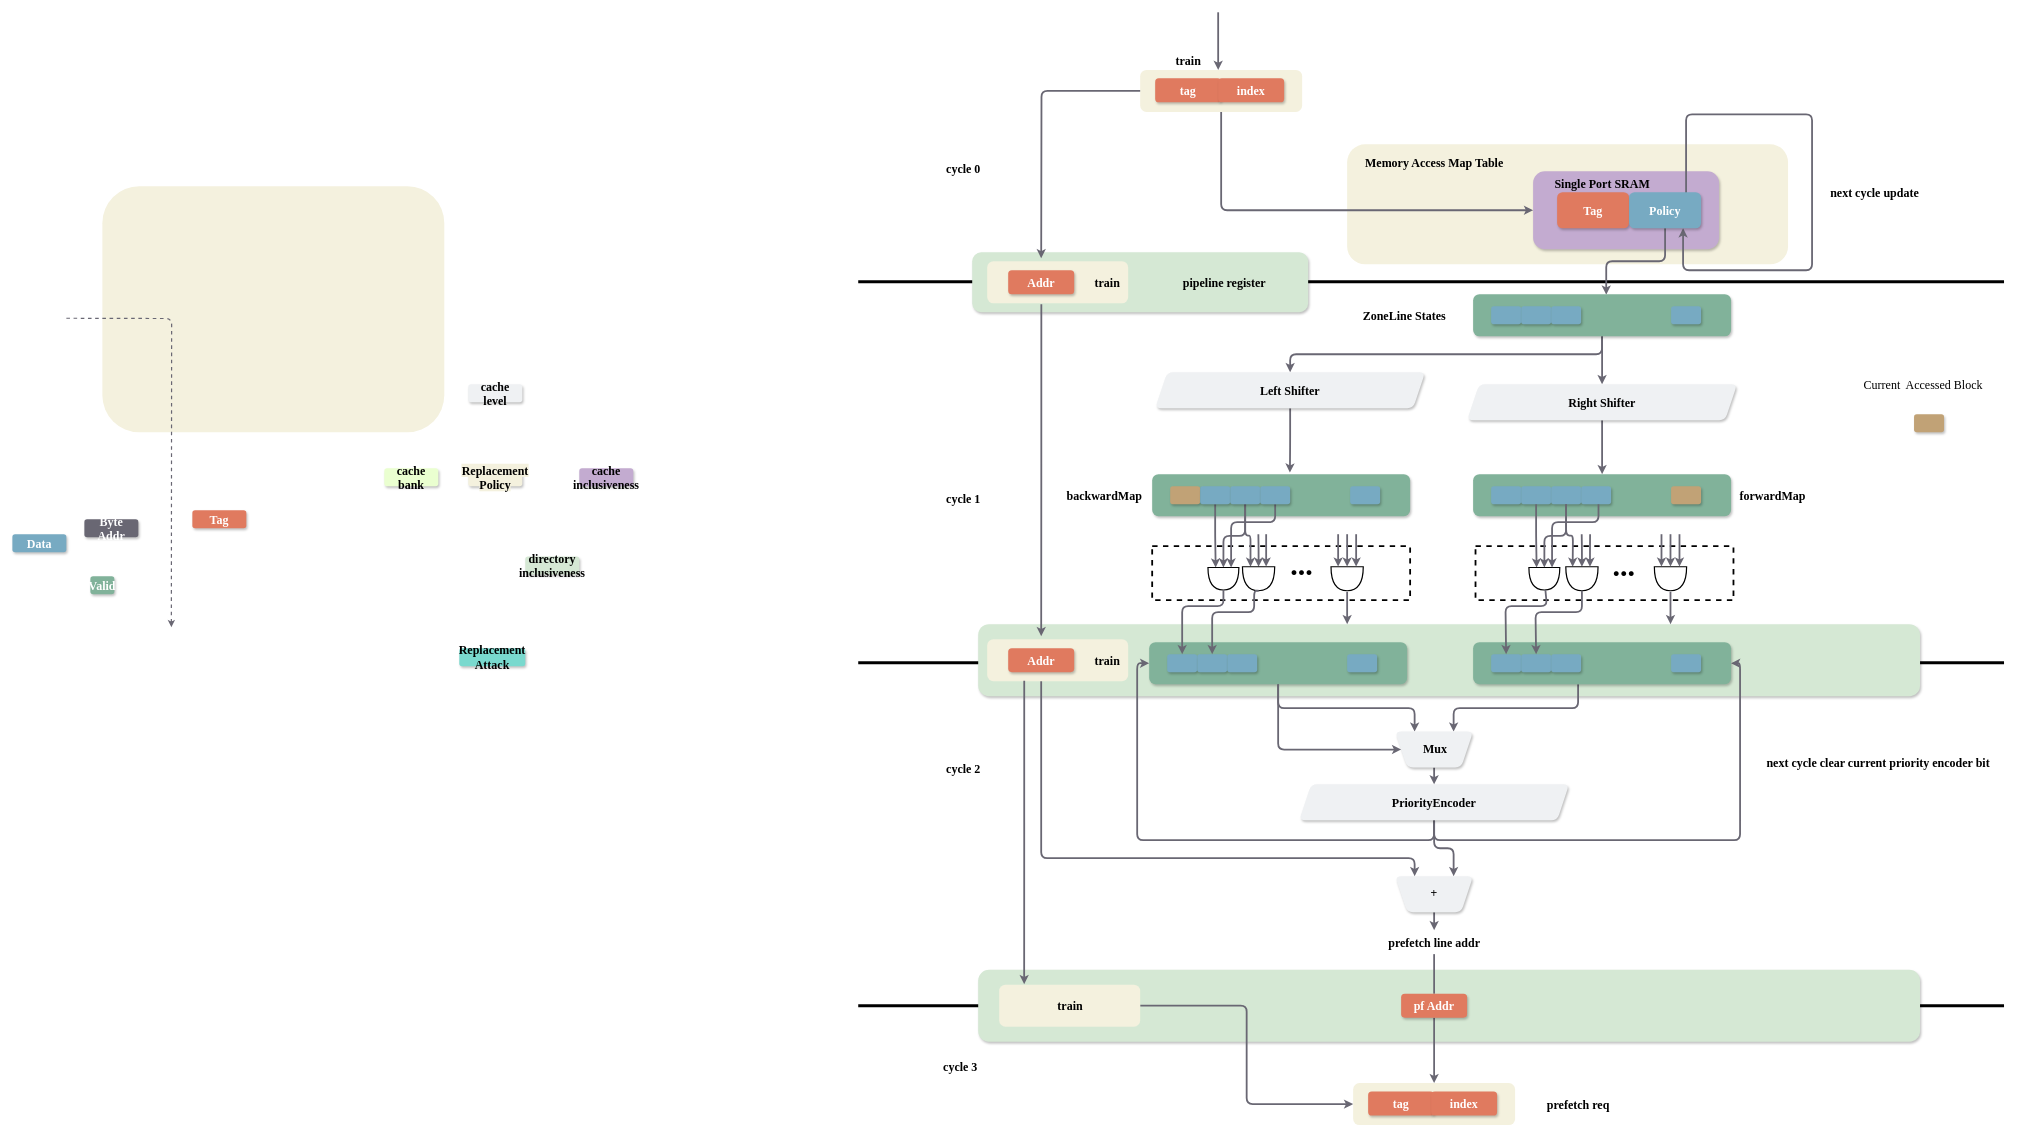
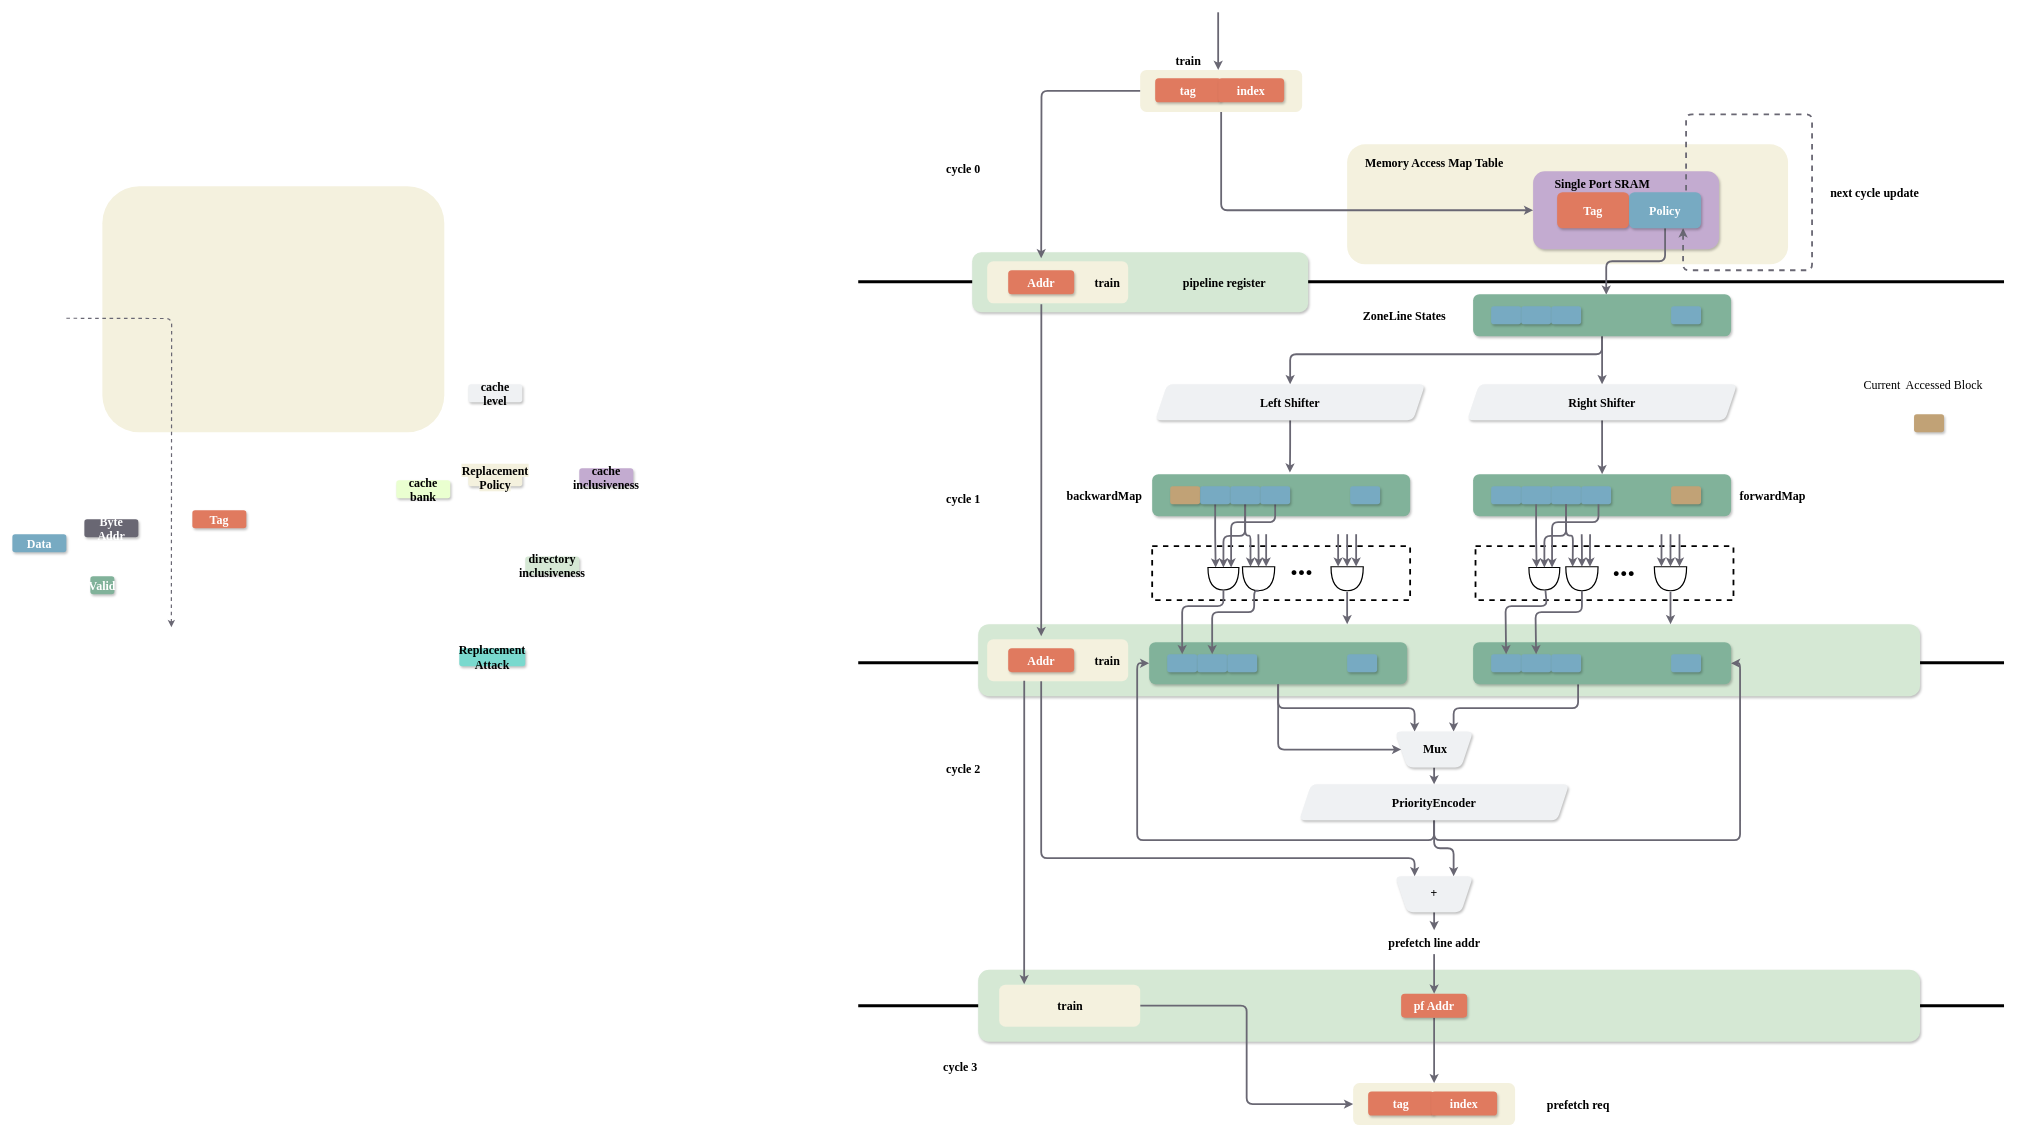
edge "Single Port SRAM" -- "Policy": style solid -> dashed
node "Left Shifter": moved (1290, 390) -> (1290, 402)
node "cache bank": moved (411, 477) -> (423, 489)
node "next cycle clear current priority encoder bit": removed
edge "prefetch line addr" -- "pf Addr": arrowhead none -> classic
